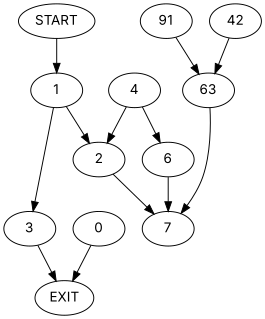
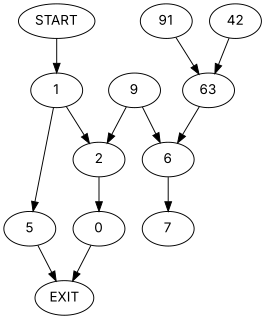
node "4": label "4" -> "9"
edge "63" -> "7": now "63" -> "6"
edge "2" -> "7": now "2" -> "0"
node "3": label "3" -> "5"
